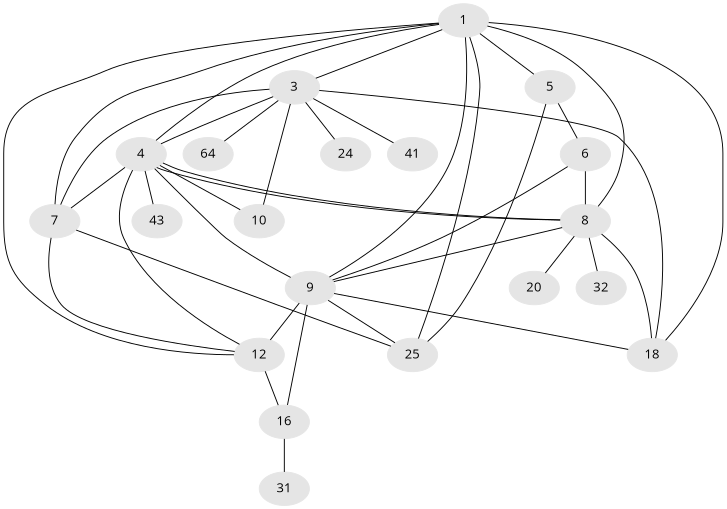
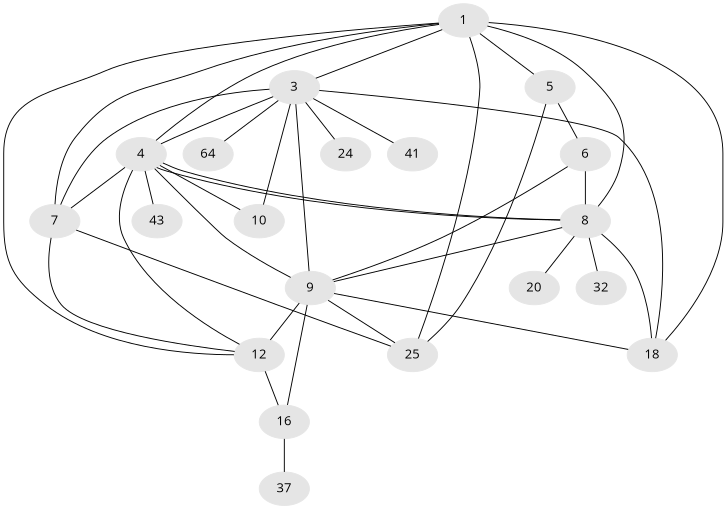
edge "1" -- "9": now "3" -- "9"
node "31": label "31" -> "37"
